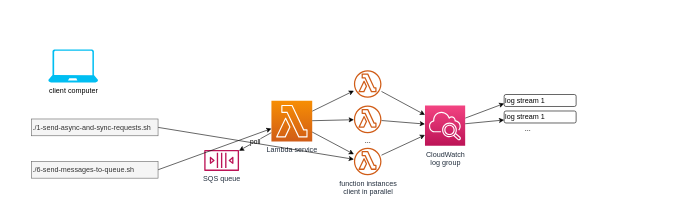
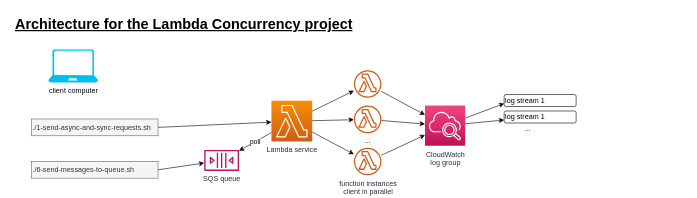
node "Architecture for the Lambda Concurrency project": added
edge "./6-send-messages-to-queue.sh" -> "Lambda service": now "./6-send-messages-to-queue.sh" -> "SQS queue"
edge "./1-send-async-and-sync-requests.sh" -> "function instances client in parallel": now "./1-send-async-and-sync-requests.sh" -> "Lambda service"
